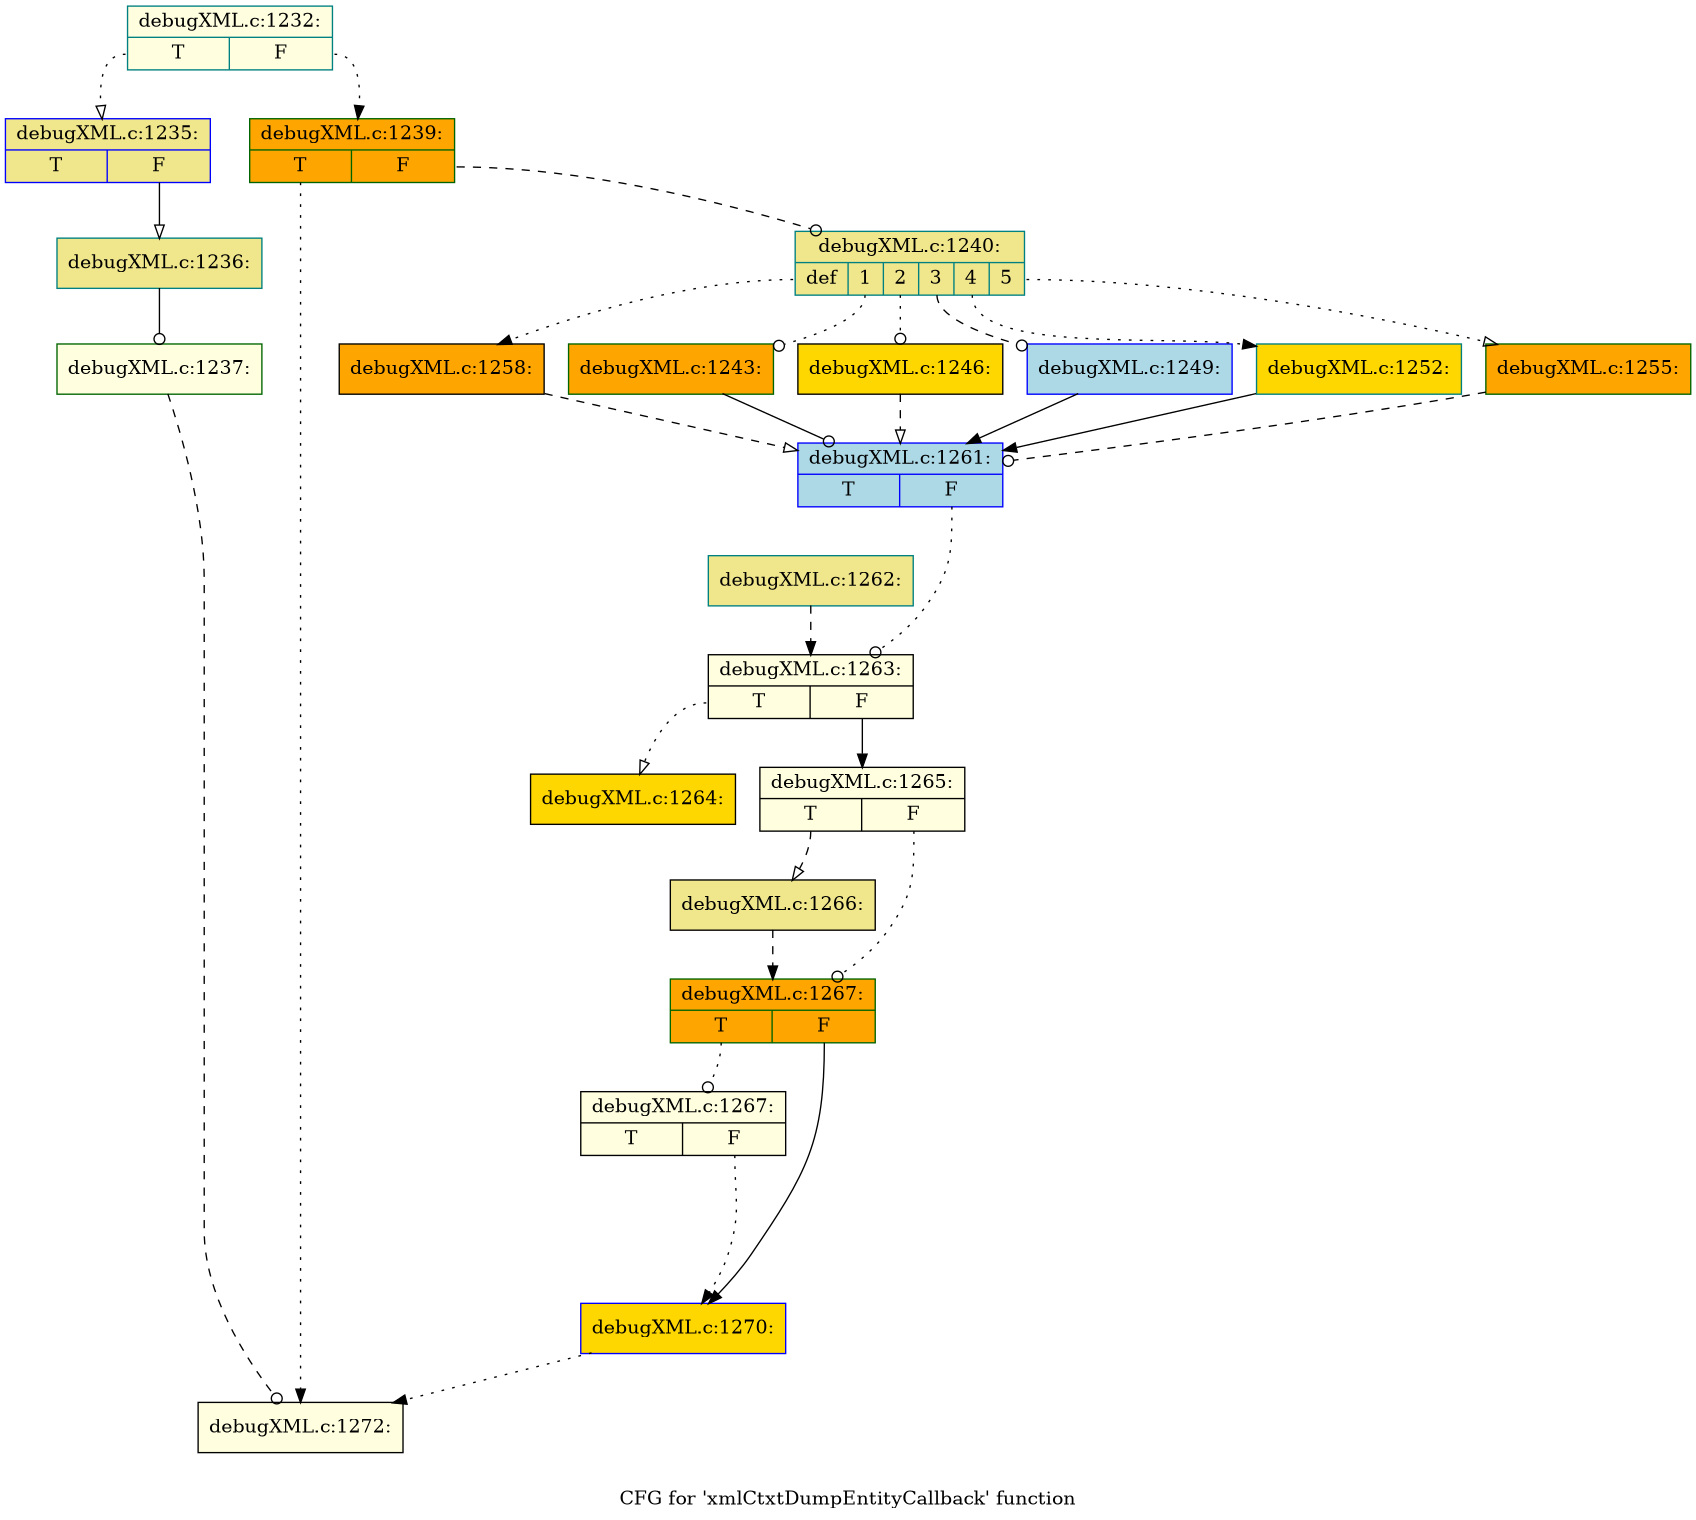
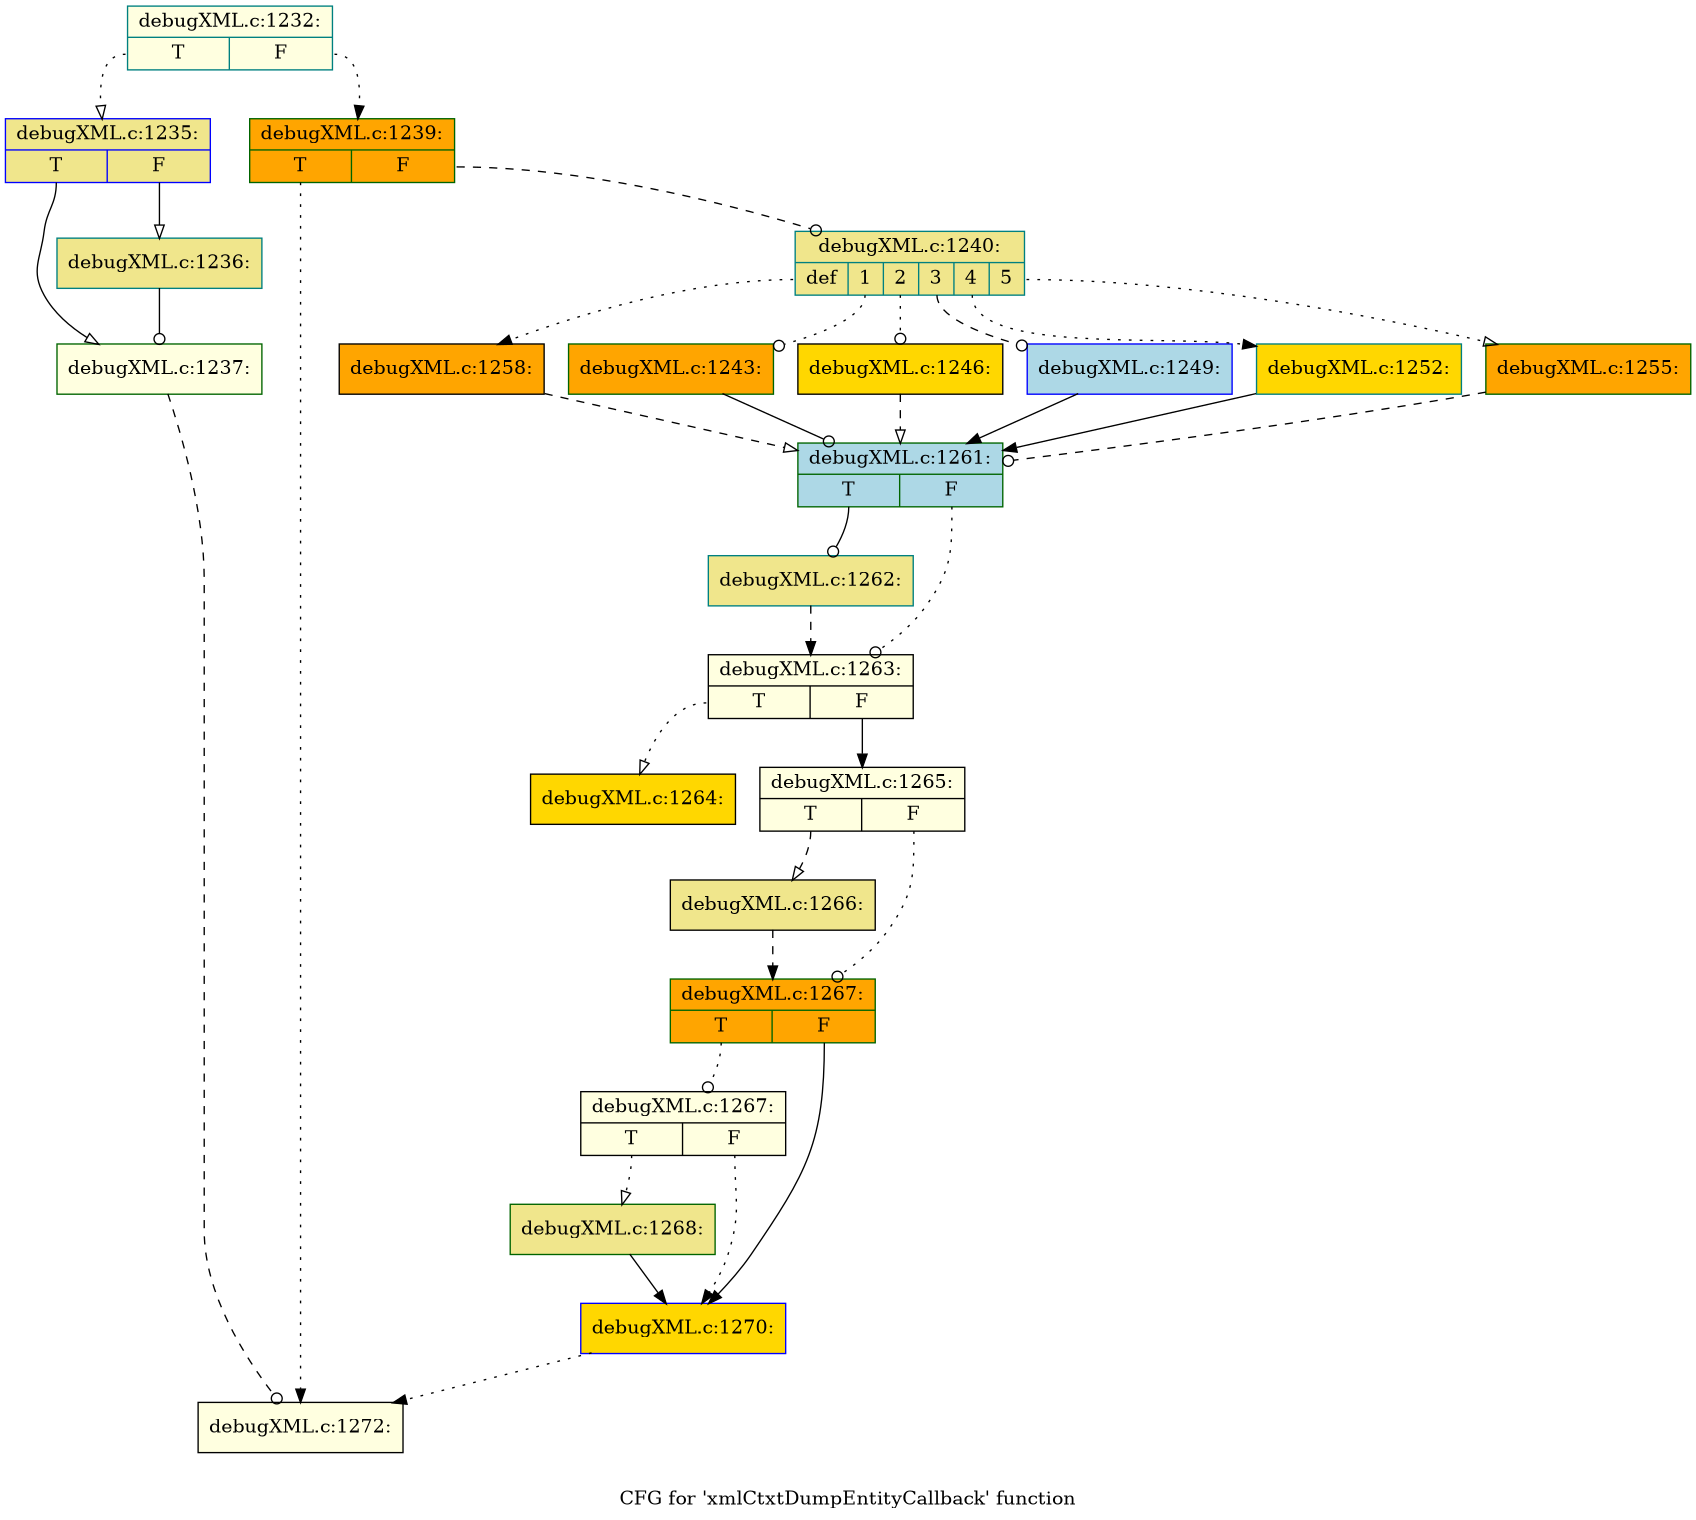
edge "debugXML.c:1235:" -> "debugXML.c:1237:": added
node "debugXML.c:1261:": color blue -> darkgreen
edge "debugXML.c:1261:" -> "debugXML.c:1262:": added
node "debugXML.c:1268:": added
